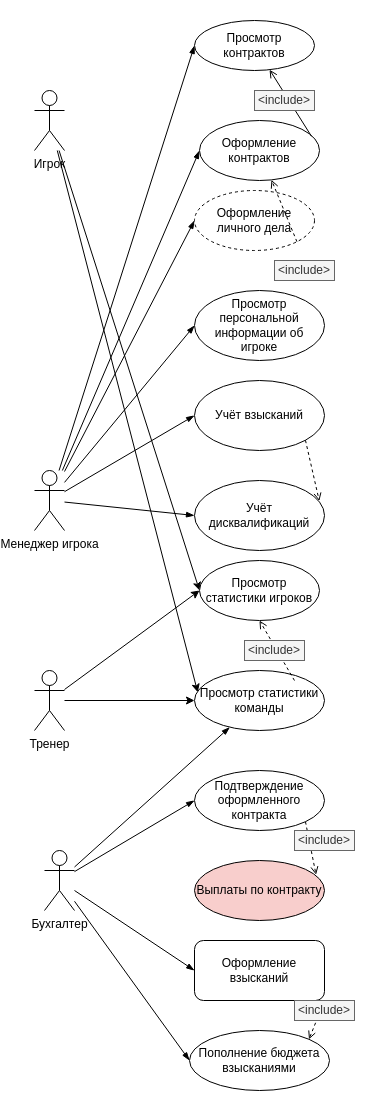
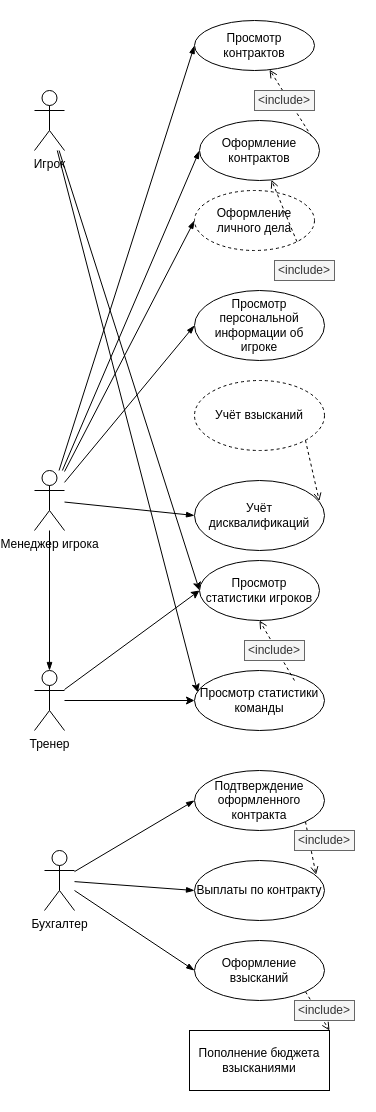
edge "Оформление контрактов" -> "Просмотр контрактов": style solid -> dashed
node "Учёт взысканий": style solid -> dashed
edge "Менеджер игрока" -> "Учёт взысканий": now "Менеджер игрока" -> "Тренер"
edge "Бухгалтер" -> "Просмотр статистики команды": now "Бухгалтер" -> "Выплаты по контракту"
node "Выплаты по контракту": fillcolor #f8cecc -> #ffffff
node "Оформление взысканий": shape rounded rectangle -> ellipse
edge "Бухгалтер" -> "Пополнение бюджета взысканиями": removed
node "Пополнение бюджета взысканиями": shape ellipse -> rectangle
